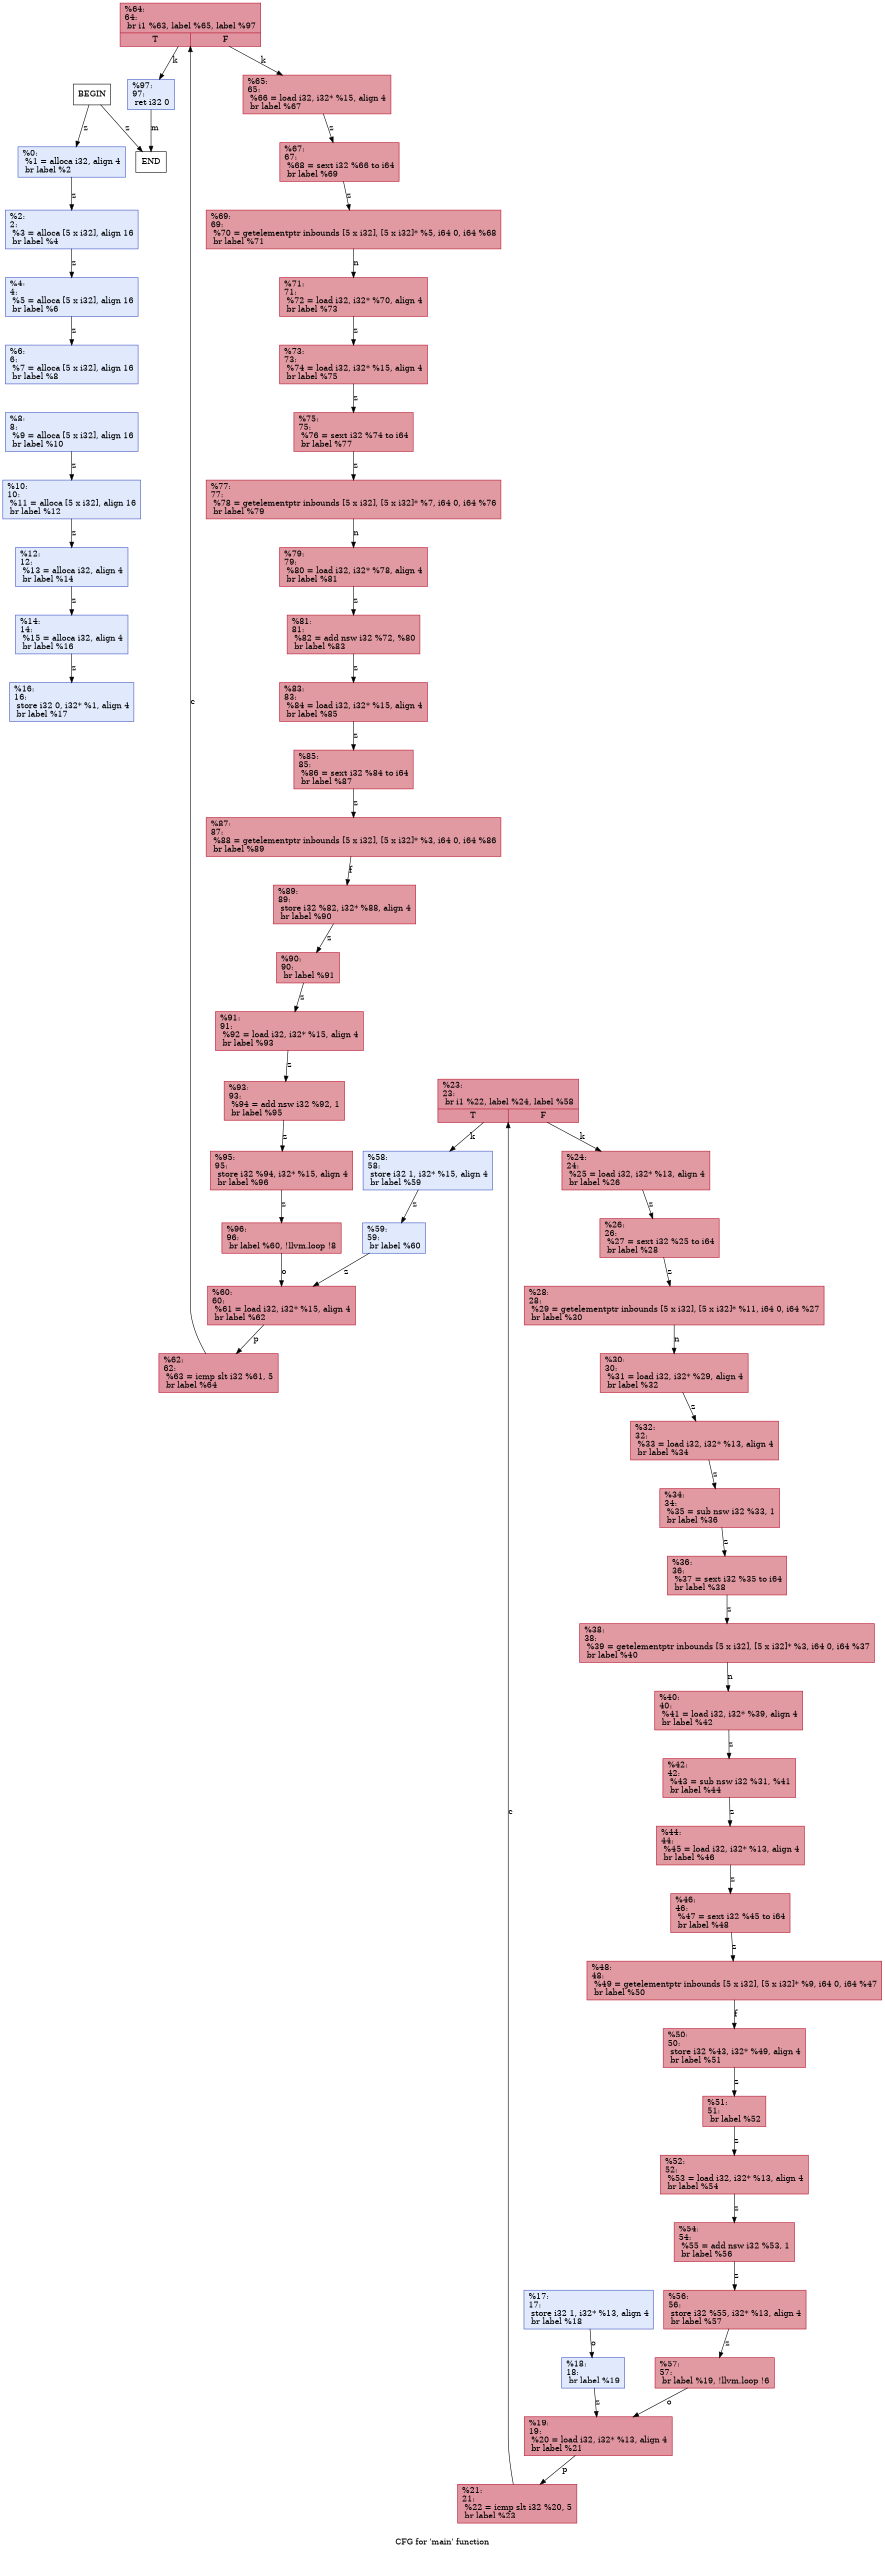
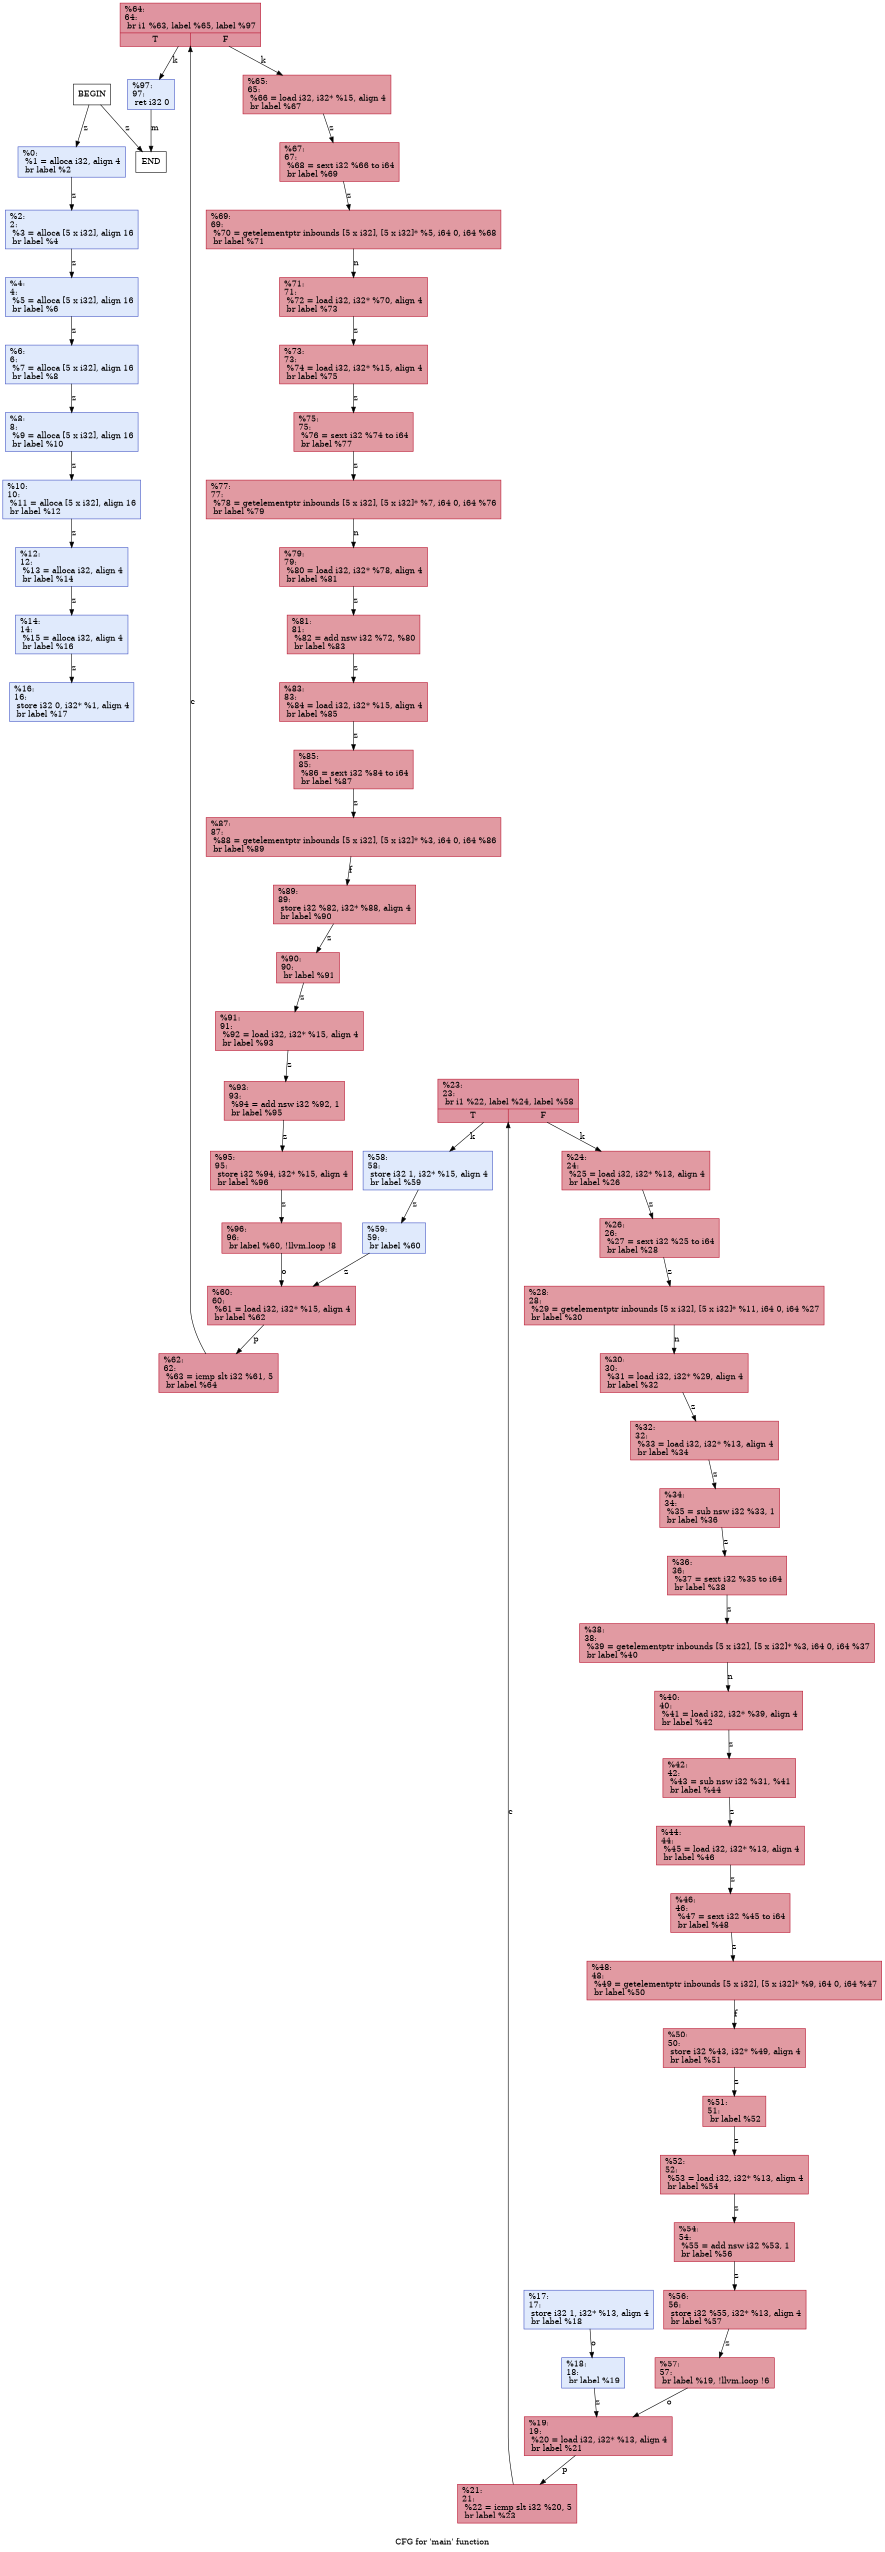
edge "%6:" -> "%8:": added, label "z"
